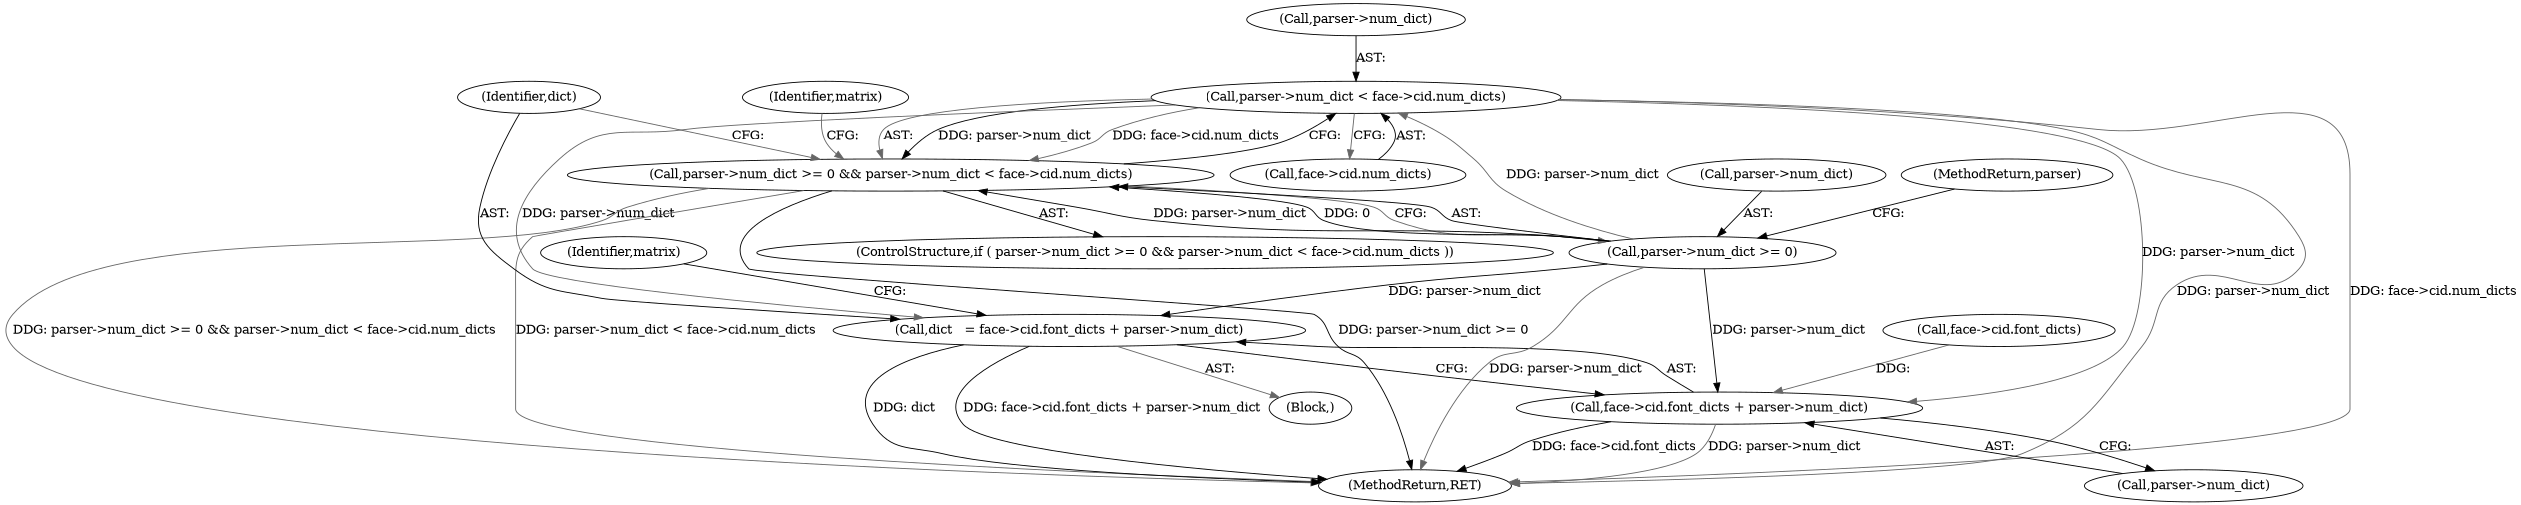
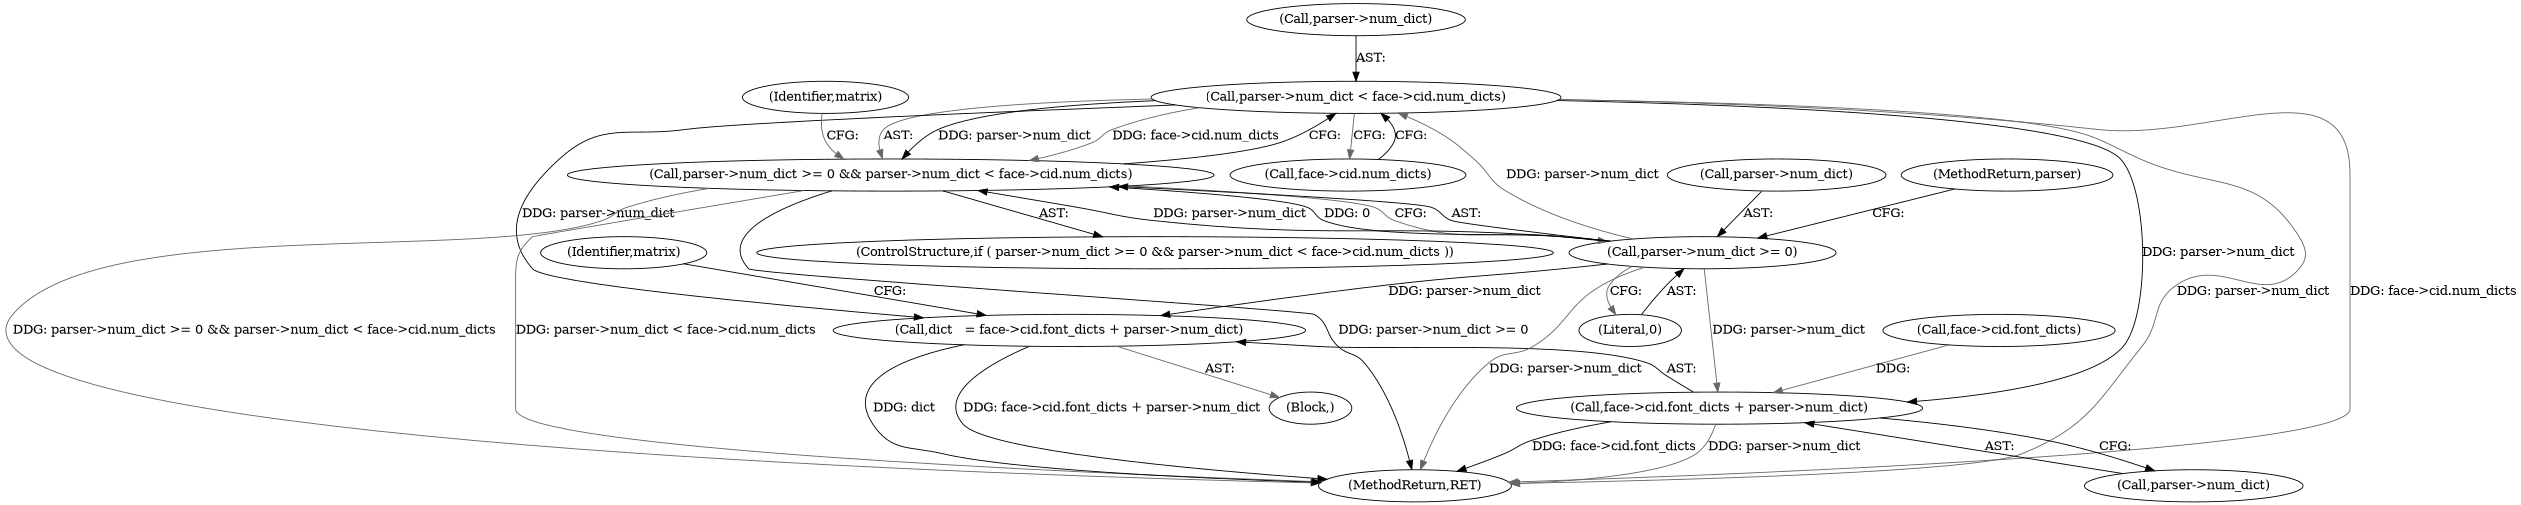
node "(Identifier,dict)": removed
edge "(Call,parser->num_dict < face->cid.num_dicts)" -> "(Call,face->cid.font_dicts + parser->num_dict)": color gray40 -> black
edge "(Call,parser->num_dict < face->cid.num_dicts)" -> "(Call,dict   = face->cid.font_dicts + parser->num_dict)": color gray40 -> black
edge "(Call,face->cid.num_dicts)" -> "(Call,parser->num_dict < face->cid.num_dicts)": label "AST: " -> "CFG: "
edge "(Call,parser->num_dict >= 0)" -> "(Call,face->cid.font_dicts + parser->num_dict)": color black -> gray40
node "(Literal,0)": added
edge "(Call,dict   = face->cid.font_dicts + parser->num_dict)" -> "(Call,face->cid.font_dicts + parser->num_dict)": removed, label "CFG:"
